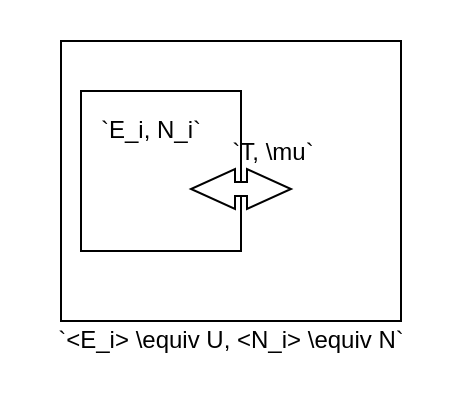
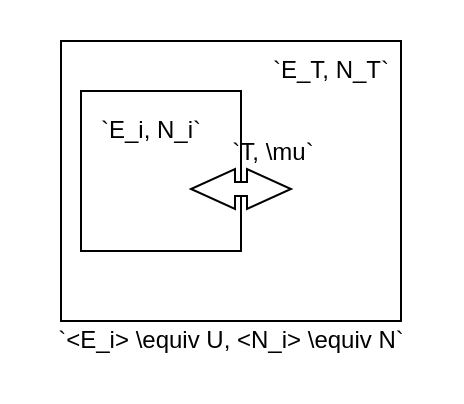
node "`E_T, N_T`": added
